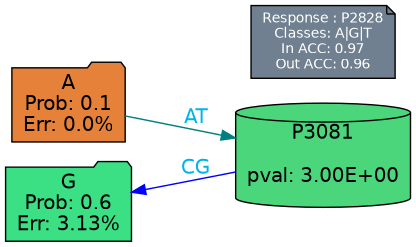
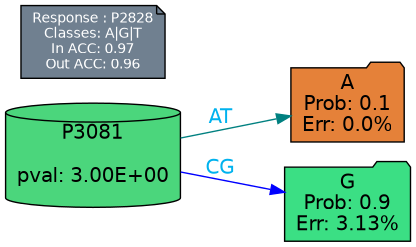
edge "A Prob: 0.1 Err: 0.0%" -> "P3081 pval: 3.00E+00": reversed
node "G Prob: 0.6 Err: 3.13%": label "G Prob: 0.6 Err: 3.13%" -> "G Prob: 0.9 Err: 3.13%"
